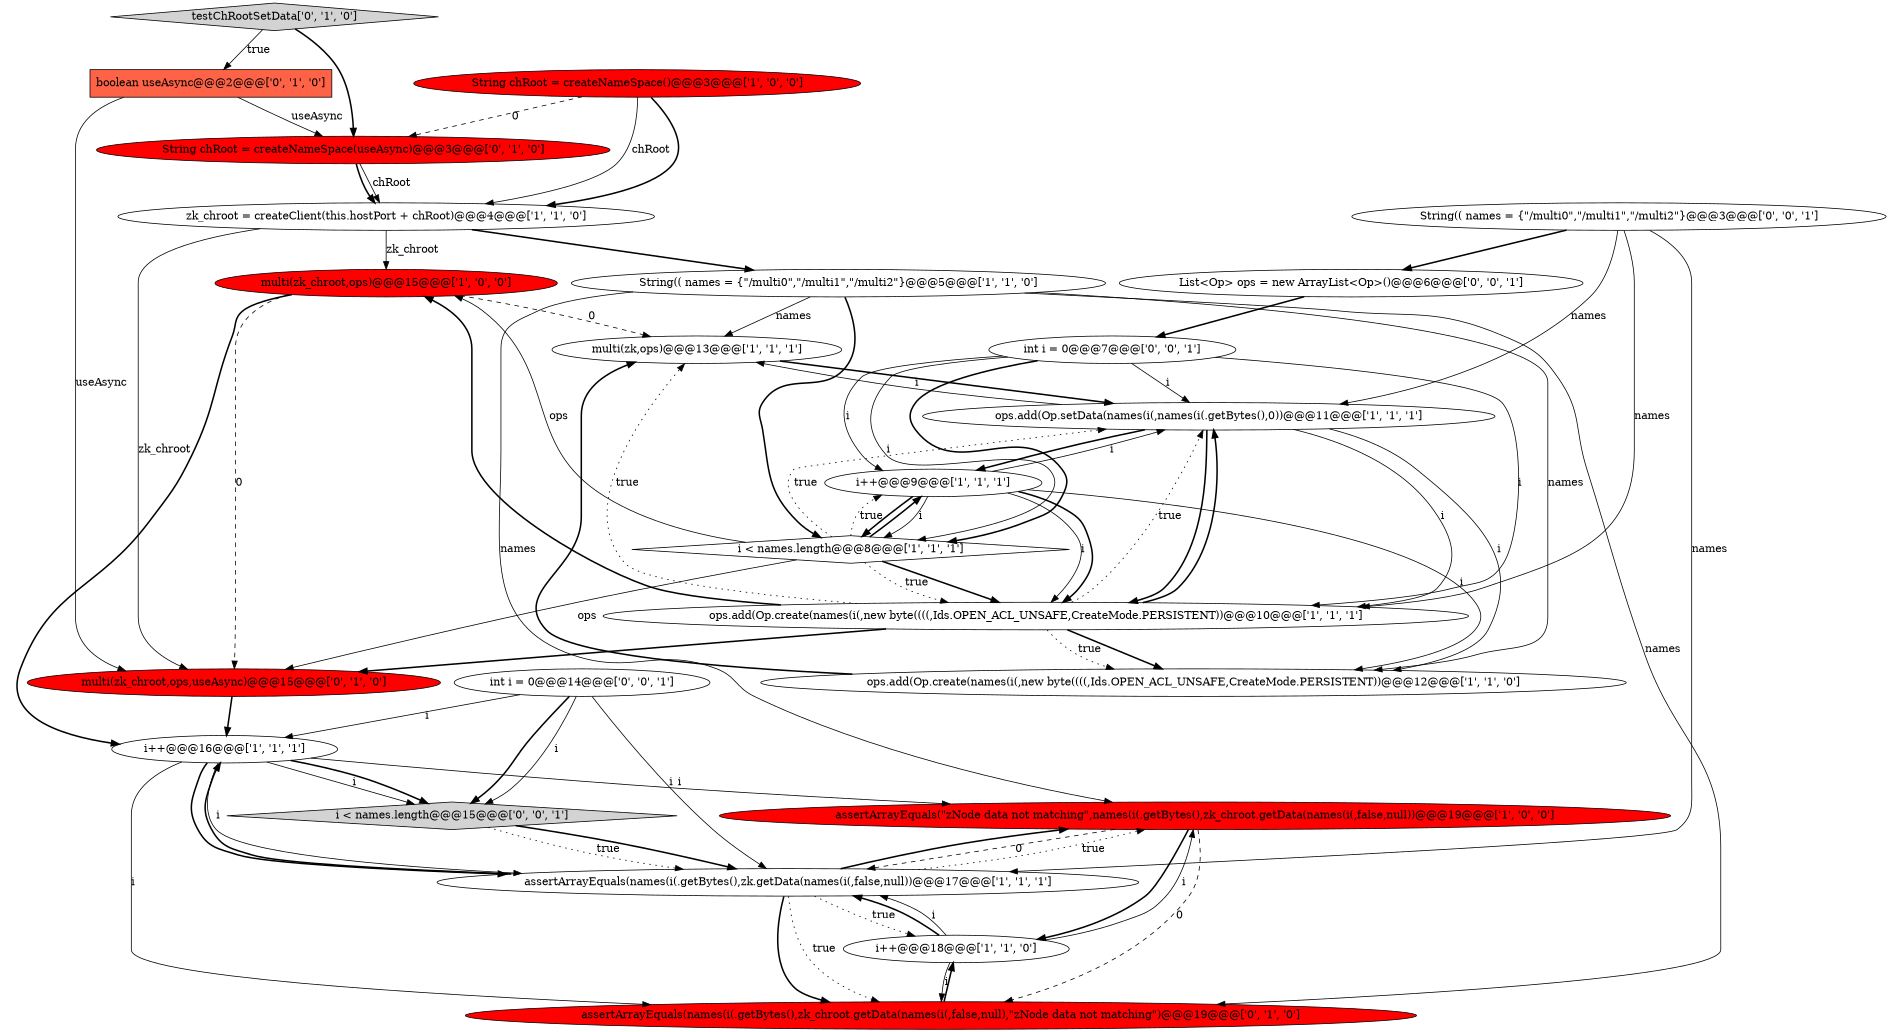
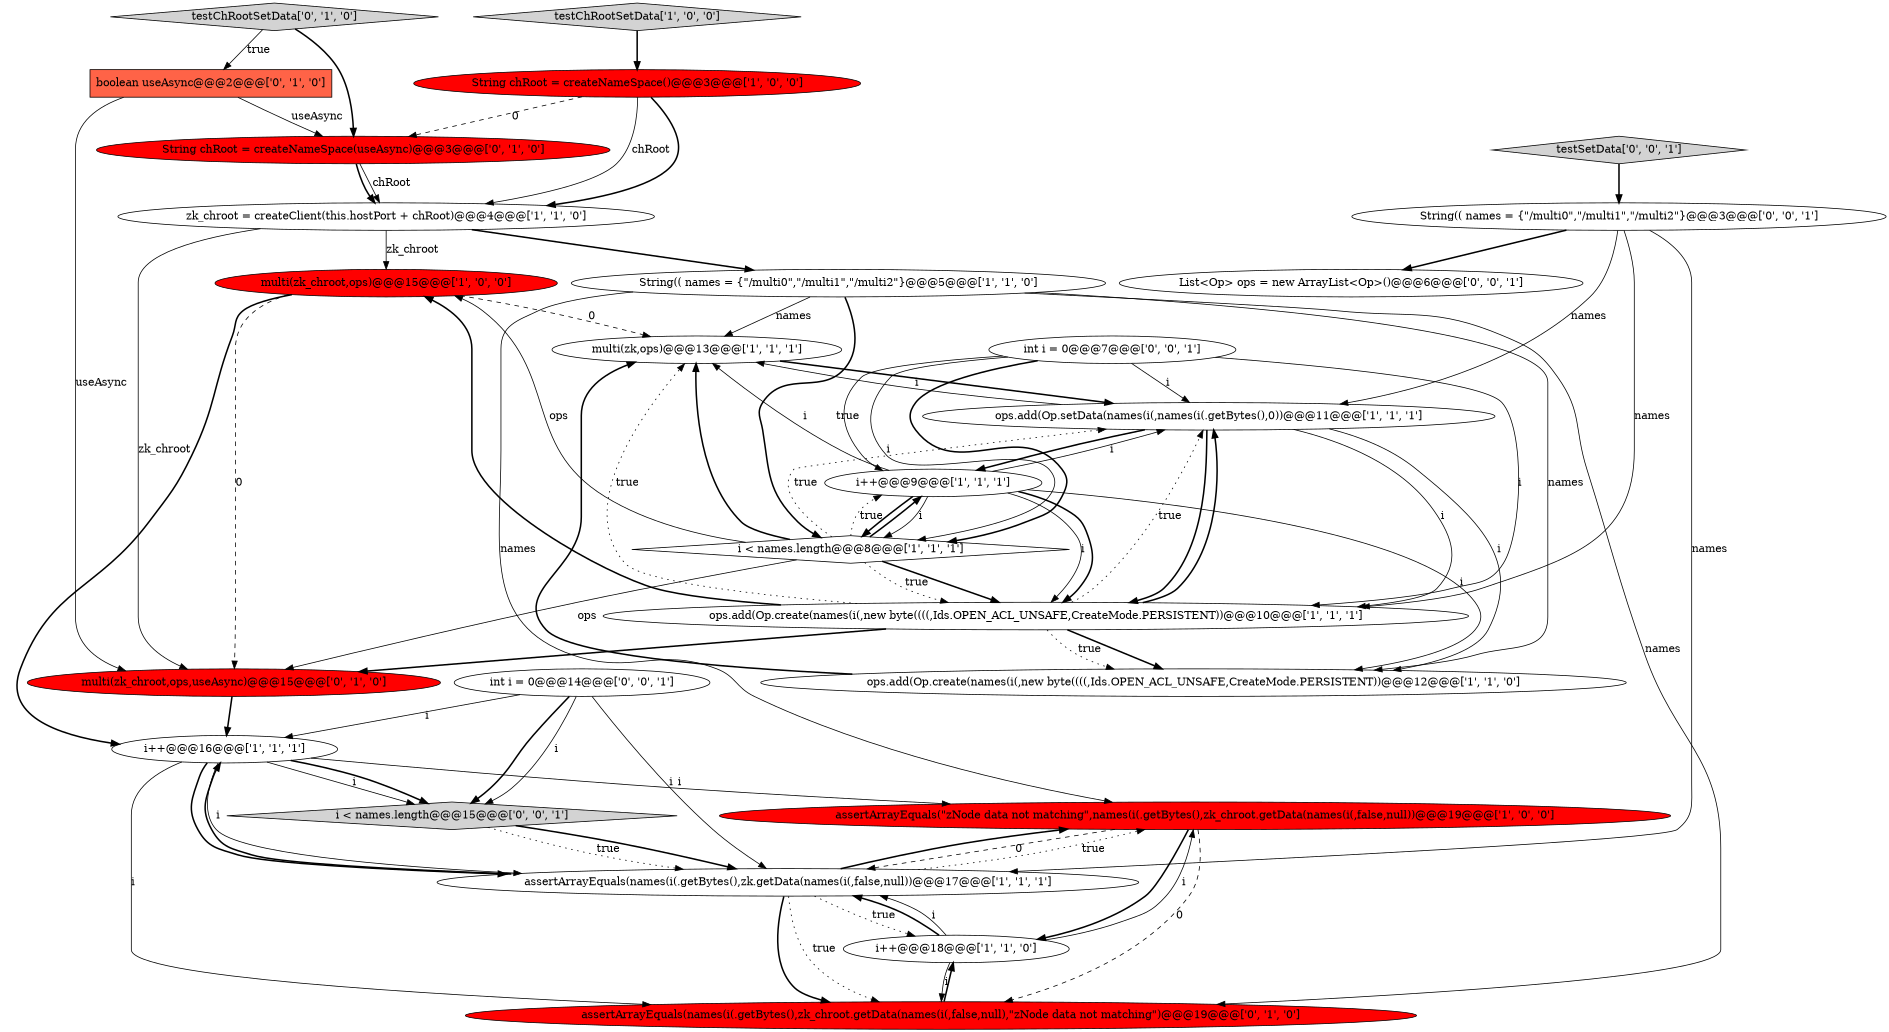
node "testChRootSetData['1', '0', '0']": added
node "testSetData['0', '0', '1']": added
edge "List<Op> ops = new ArrayList<Op>()@@@6@@@['0', '0', '1']" -> "int i = 0@@@7@@@['0', '0', '1']": removed
edge "int i = 0@@@7@@@['0', '0', '1']" -> "i++@@@9@@@['1', '1', '1']": label "i" -> "true"
edge "i++@@@9@@@['1', '1', '1']" -> "multi(zk,ops)@@@13@@@['1', '1', '1']": added, label "i"
edge "i < names.length@@@8@@@['1', '1', '1']" -> "multi(zk,ops)@@@13@@@['1', '1', '1']": added
